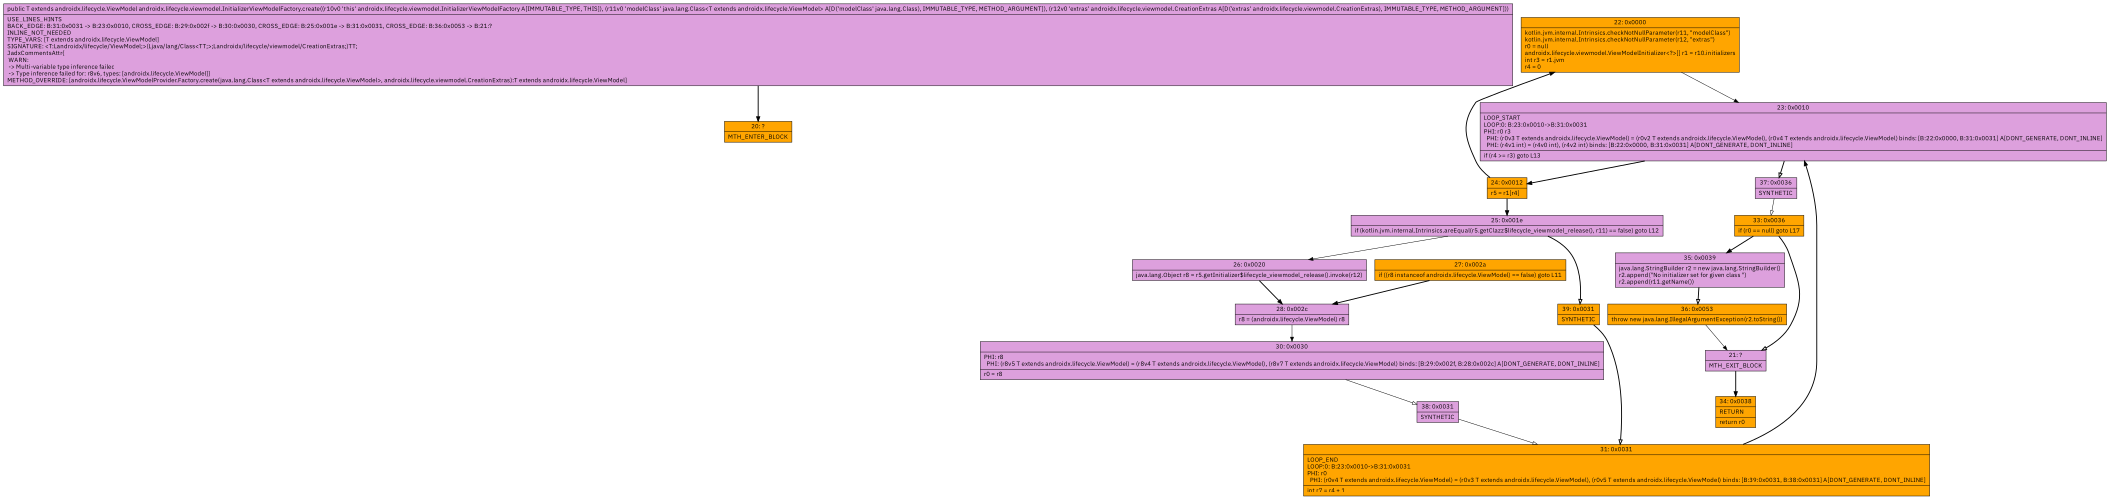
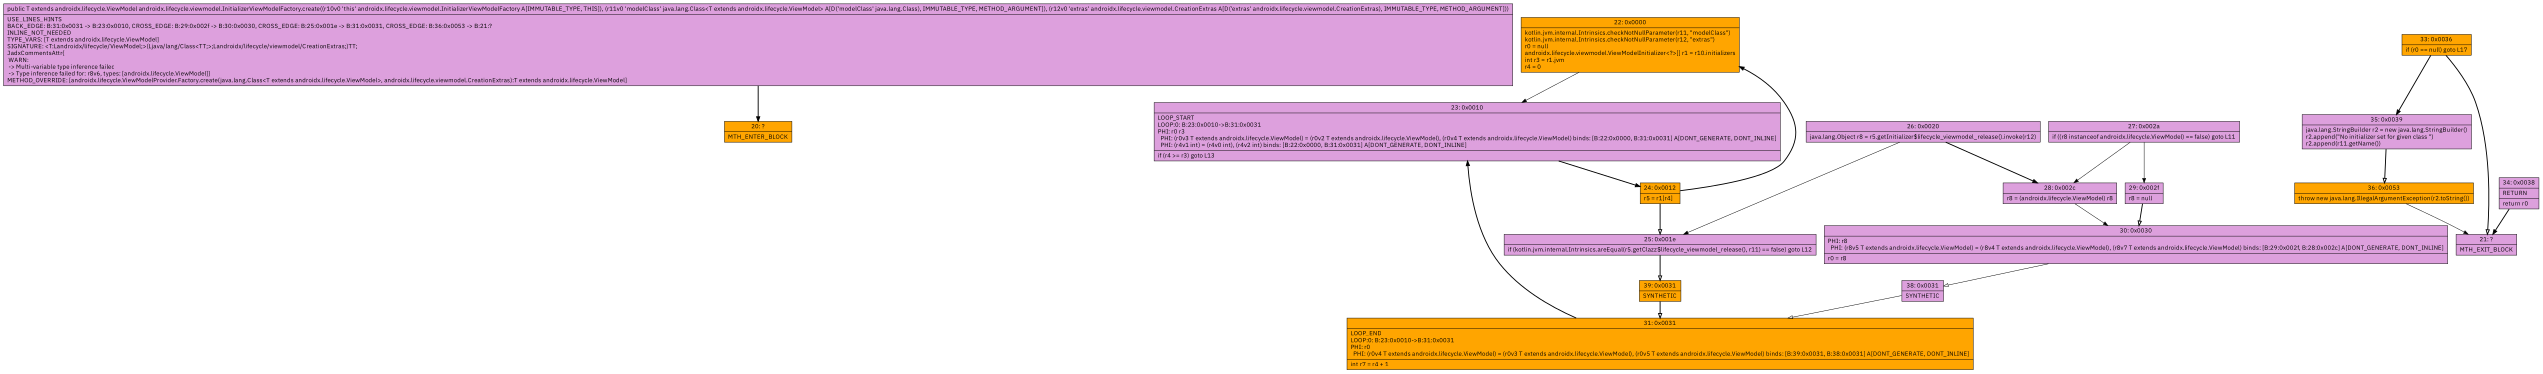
node "37: 0x0036": removed
node "29: 0x002f": added
edge "24: 0x0012" -> "25: 0x001e": arrowhead normal -> onormal
edge "25: 0x001e" -> "26: 0x0020": reversed
node "27: 0x002a": fillcolor orange -> plum
edge "27: 0x002a" -> "28: 0x002c": style bold -> solid
edge "21: ?" -> "34: 0x0038": reversed
node "34: 0x0038": fillcolor orange -> plum
